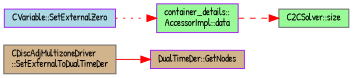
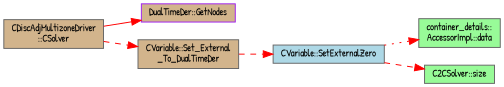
node "CVariable::SetExternalZero": color purple -> gray40
node "container_details:: AccessorImpl::data": color purple -> gray40
edge "container_details:: AccessorImpl::data" -> "C2CSolver::size": now "CVariable::SetExternalZero" -> "C2CSolver::size"
node "CVariable::Set_External _To_DualTimeDer": added
node "CDiscAdjMultizoneDriver ::SetExternalToDualTimeDer": label "CDiscAdjMultizoneDriver ::SetExternalToDualTimeDer" -> "CDiscAdjMultizoneDriver ::CSolver"
